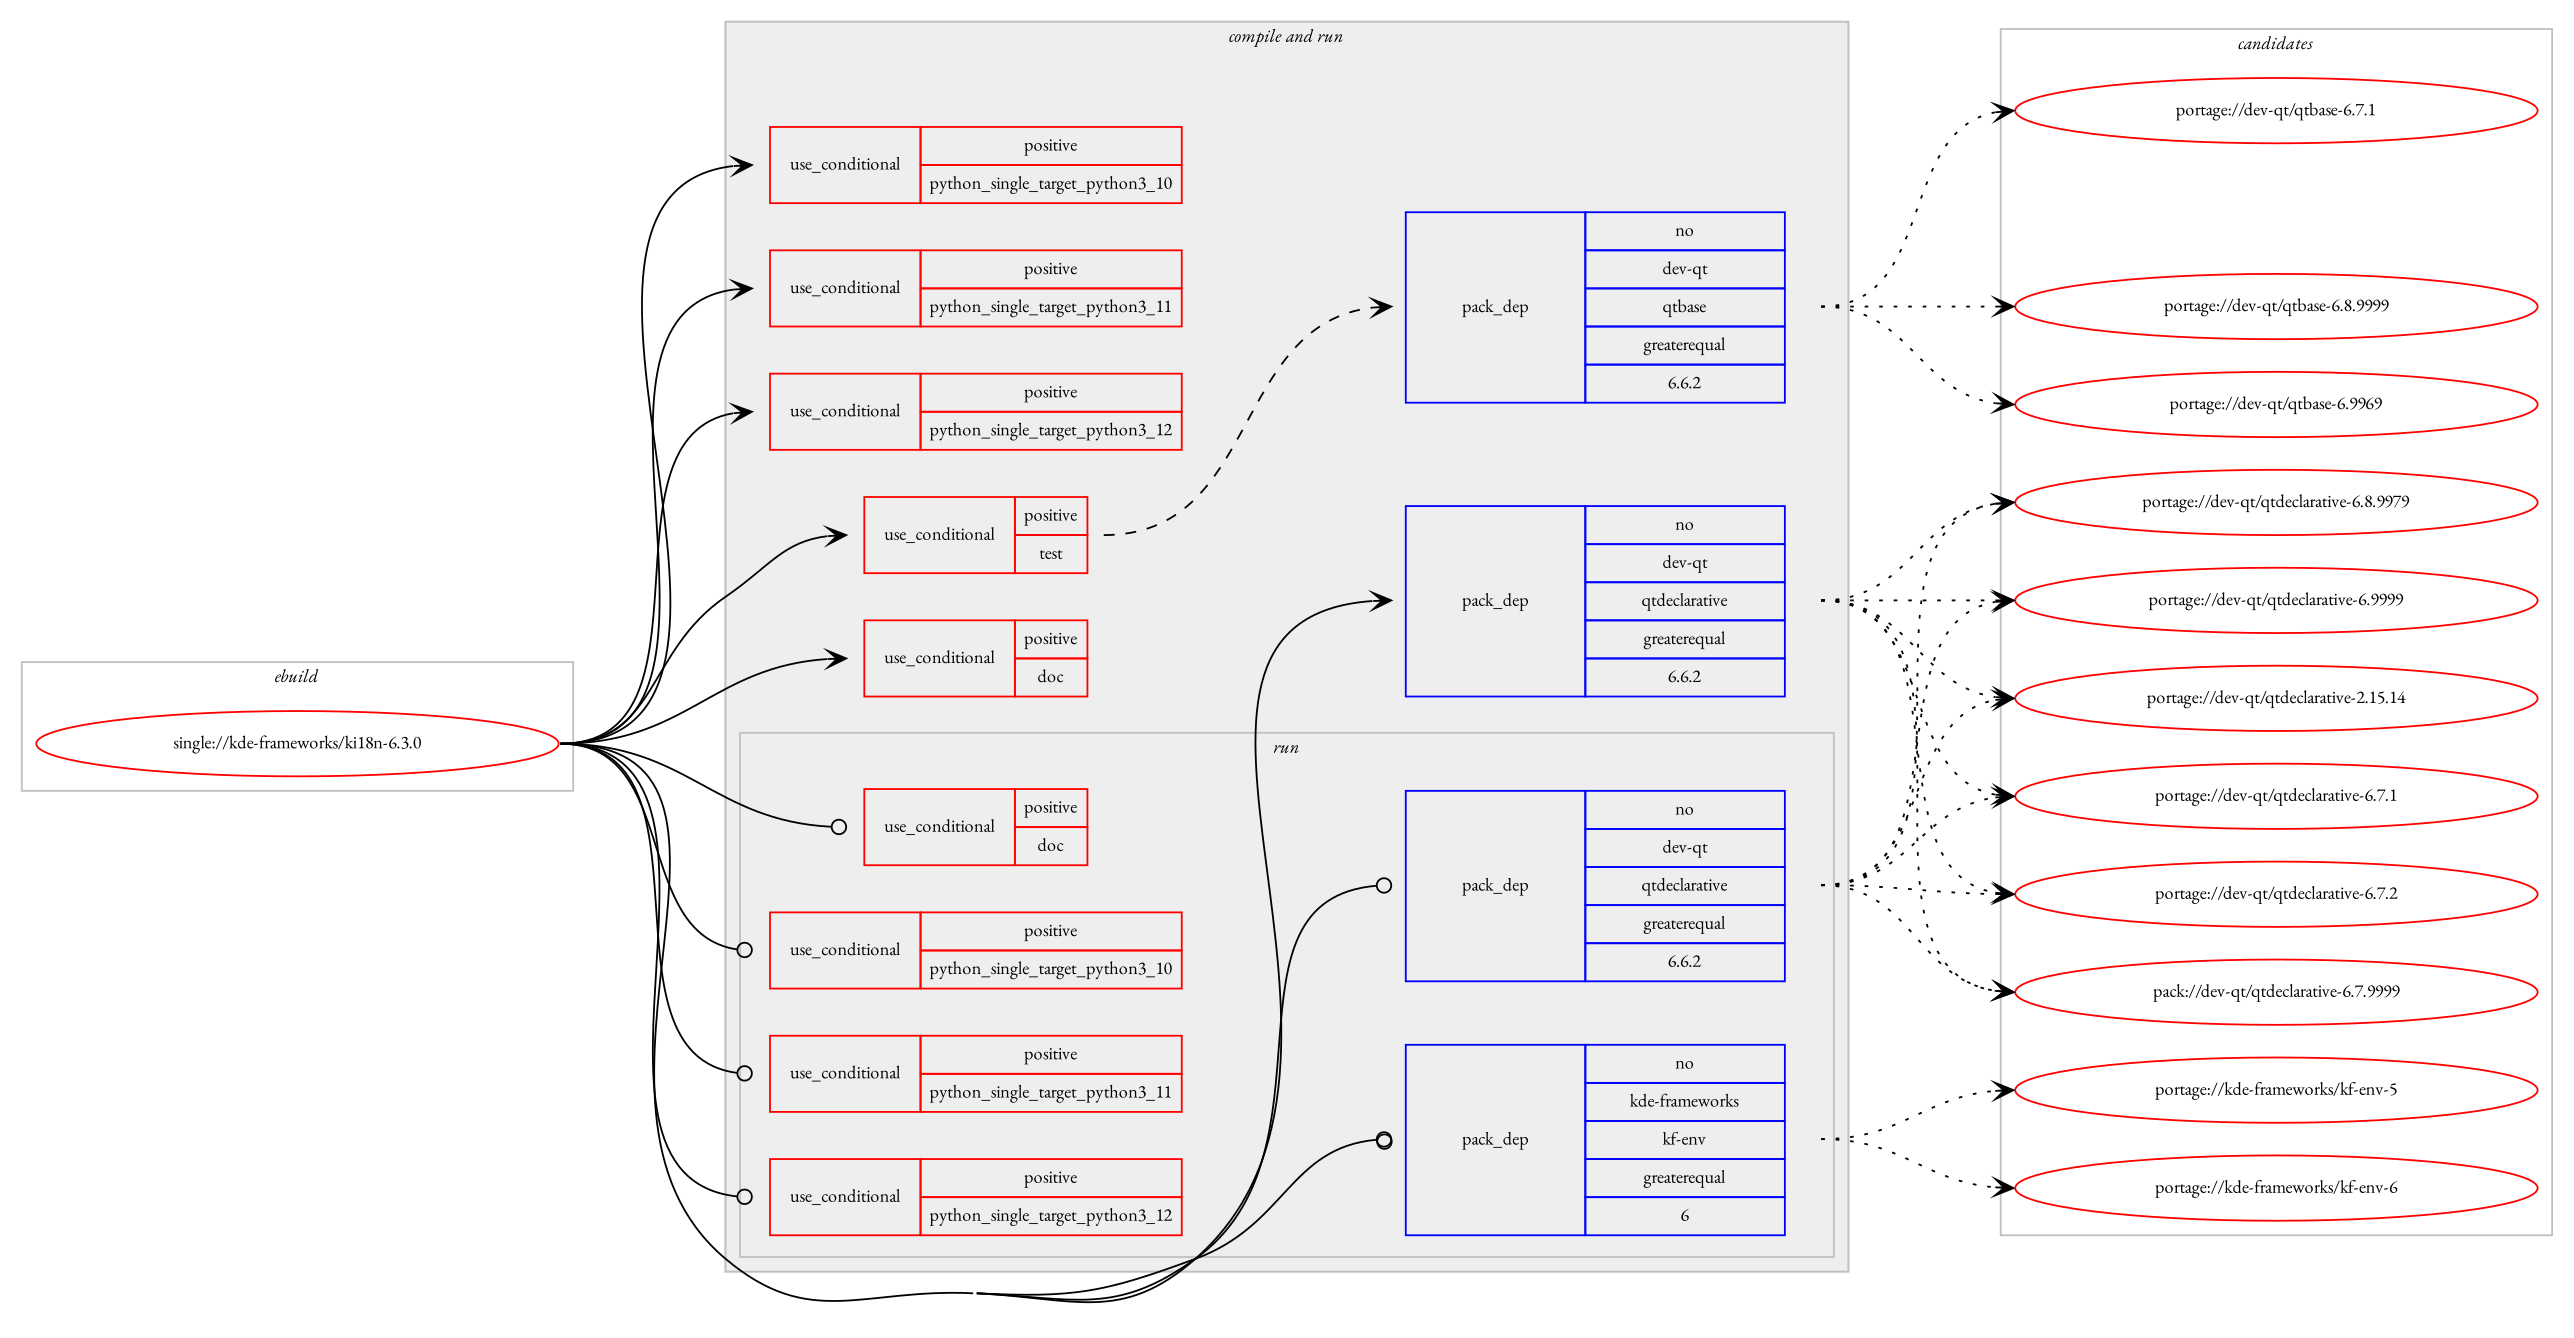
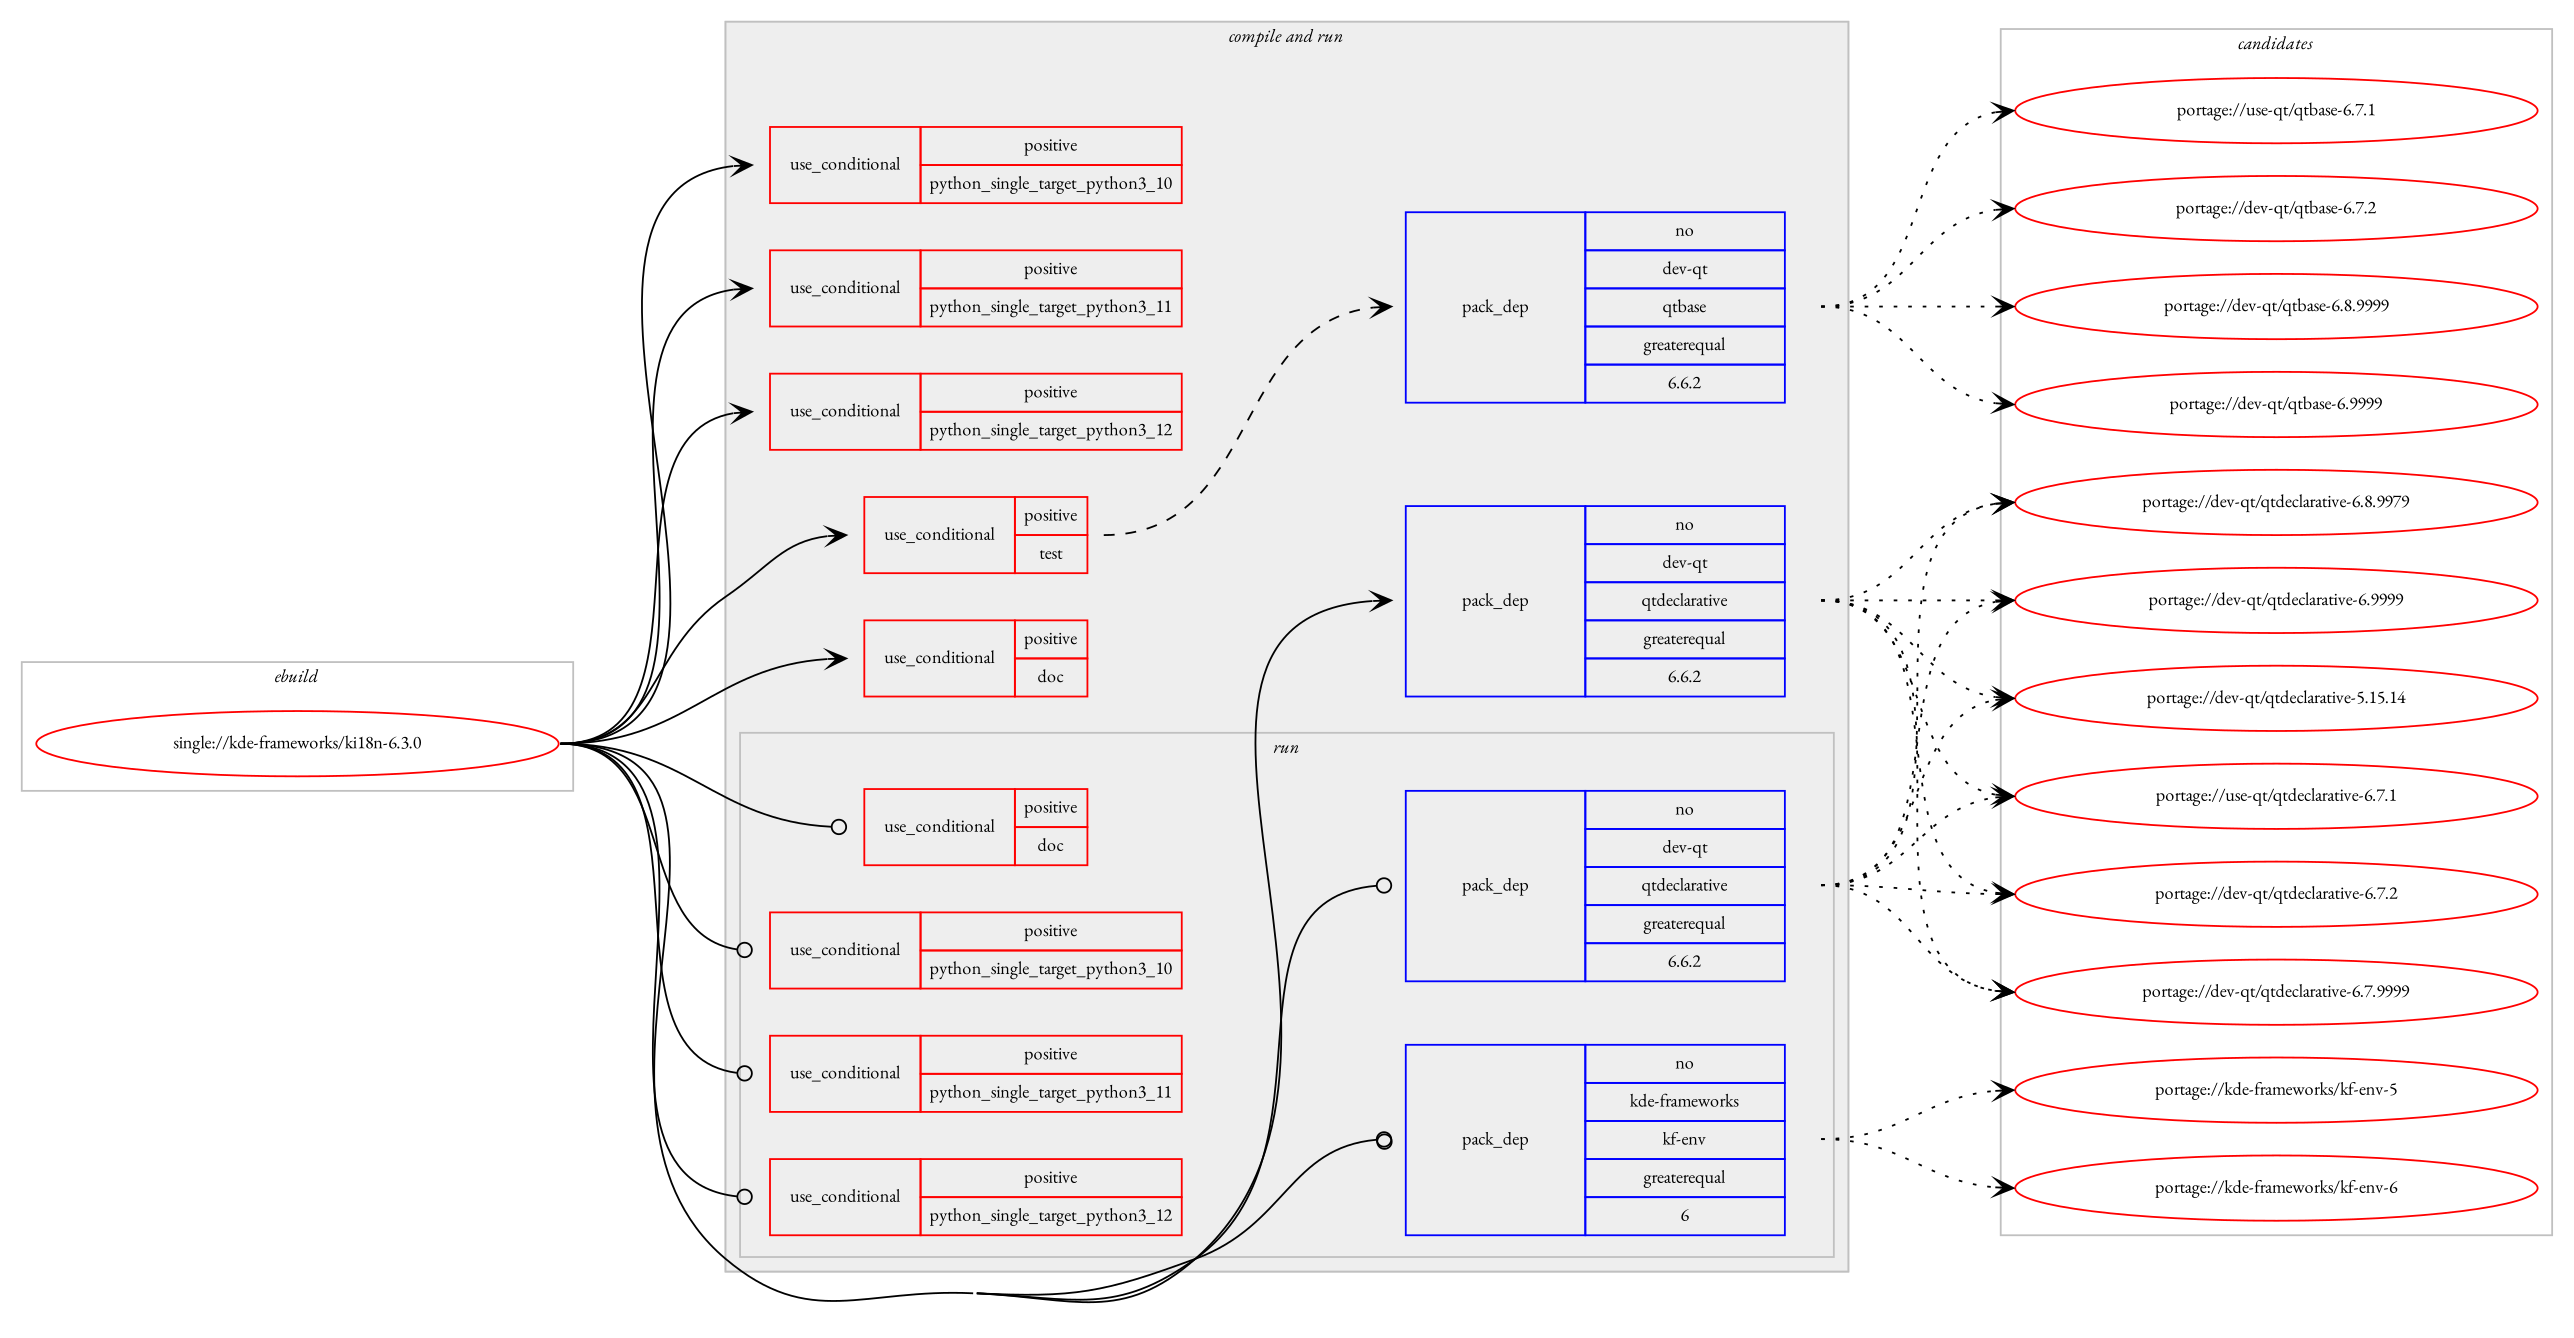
node "portage://dev-qt/qtbase-6.7.1": label "portage://dev-qt/qtbase-6.7.1" -> "portage://use-qt/qtbase-6.7.1"
node "portage://dev-qt/qtbase-6.7.2": added
node "portage://dev-qt/qtbase-6.9969": label "portage://dev-qt/qtbase-6.9969" -> "portage://dev-qt/qtbase-6.9999"
node "portage://dev-qt/qtdeclarative-2.15.14": label "portage://dev-qt/qtdeclarative-2.15.14" -> "portage://dev-qt/qtdeclarative-5.15.14"
node "portage://dev-qt/qtdeclarative-6.7.1": label "portage://dev-qt/qtdeclarative-6.7.1" -> "portage://use-qt/qtdeclarative-6.7.1"
node "pack://dev-qt/qtdeclarative-6.7.9999": label "pack://dev-qt/qtdeclarative-6.7.9999" -> "portage://dev-qt/qtdeclarative-6.7.9999"
